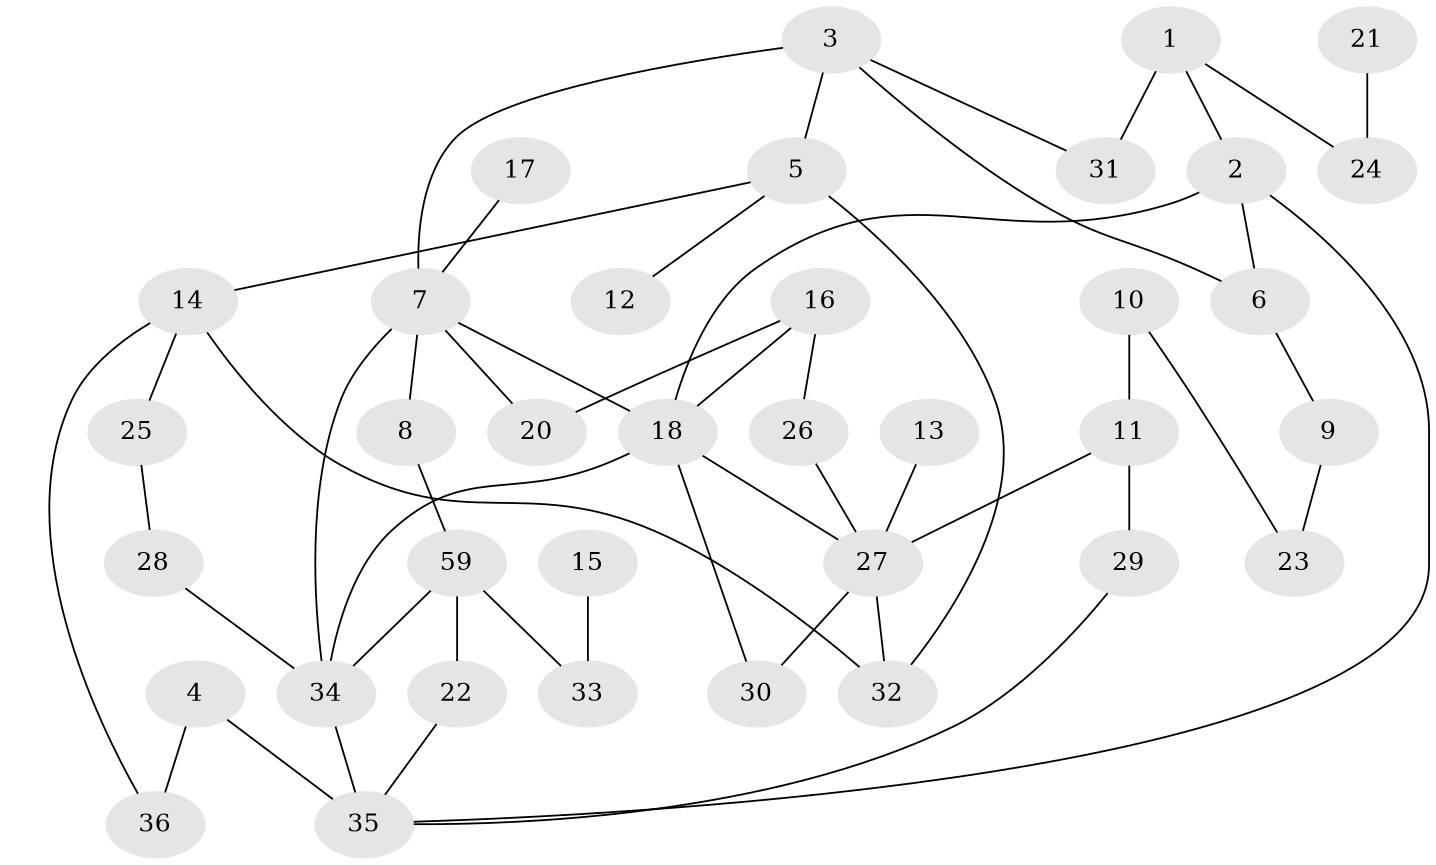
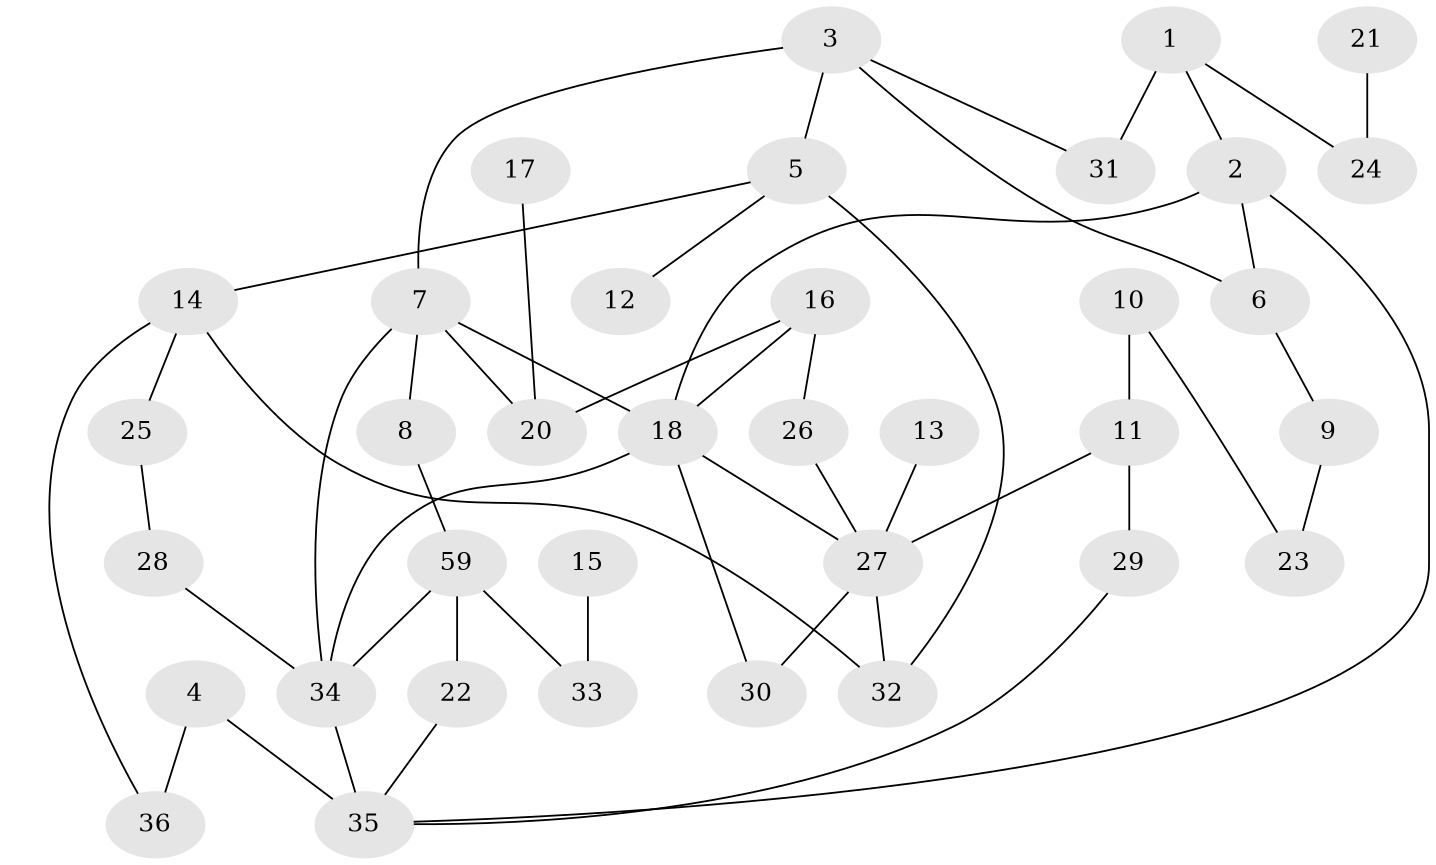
edge "17" -- "7": now "17" -- "20"
